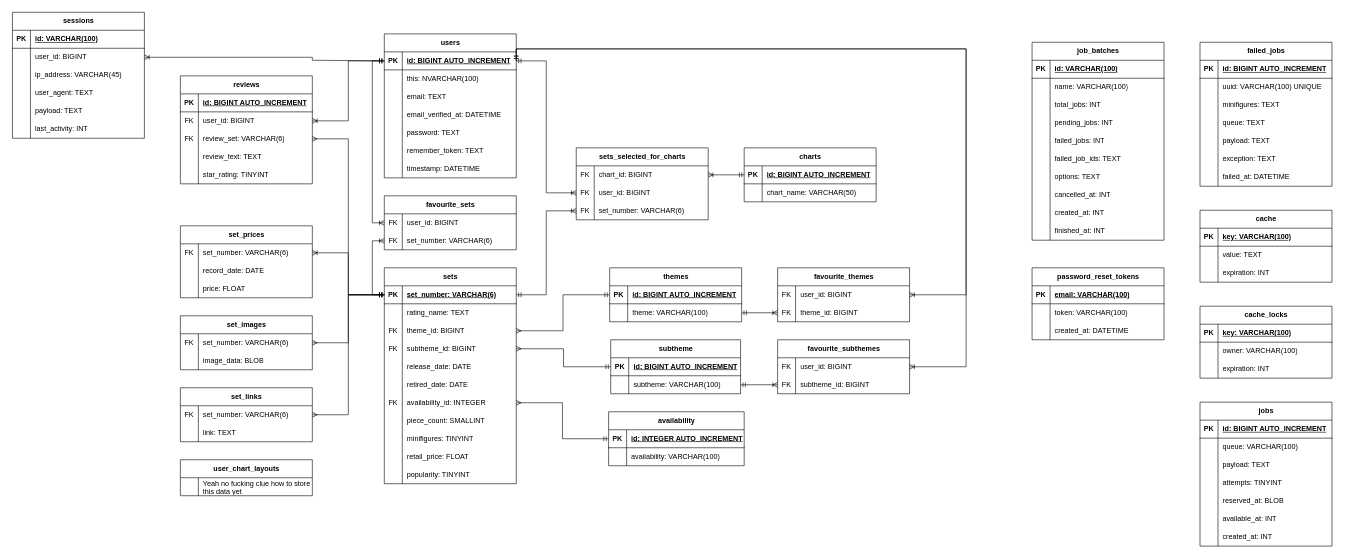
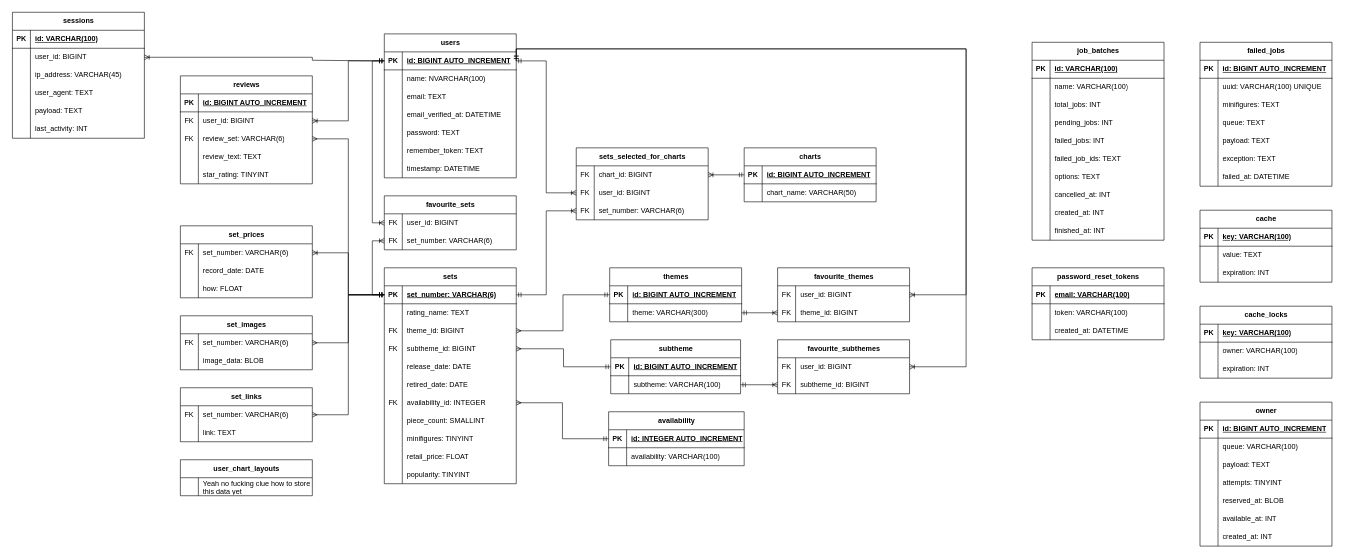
node "this: NVARCHAR(100)": label "this: NVARCHAR(100)" -> "name: NVARCHAR(100)"
node "price: FLOAT": label "price: FLOAT" -> "how: FLOAT"
node "theme: VARCHAR(100)": label "theme: VARCHAR(100)" -> "theme: VARCHAR(300)"
node "jobs": label "jobs" -> "owner"
